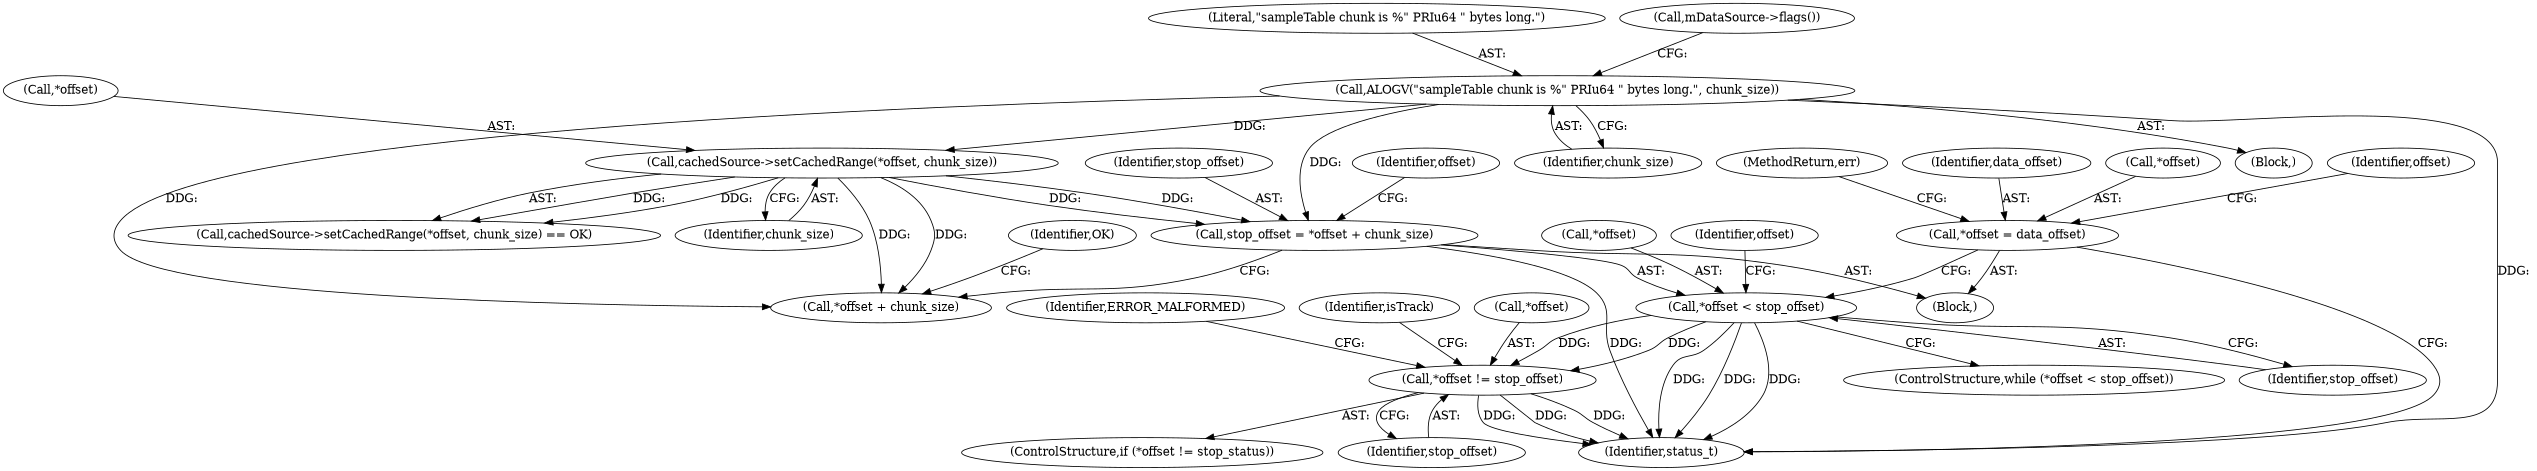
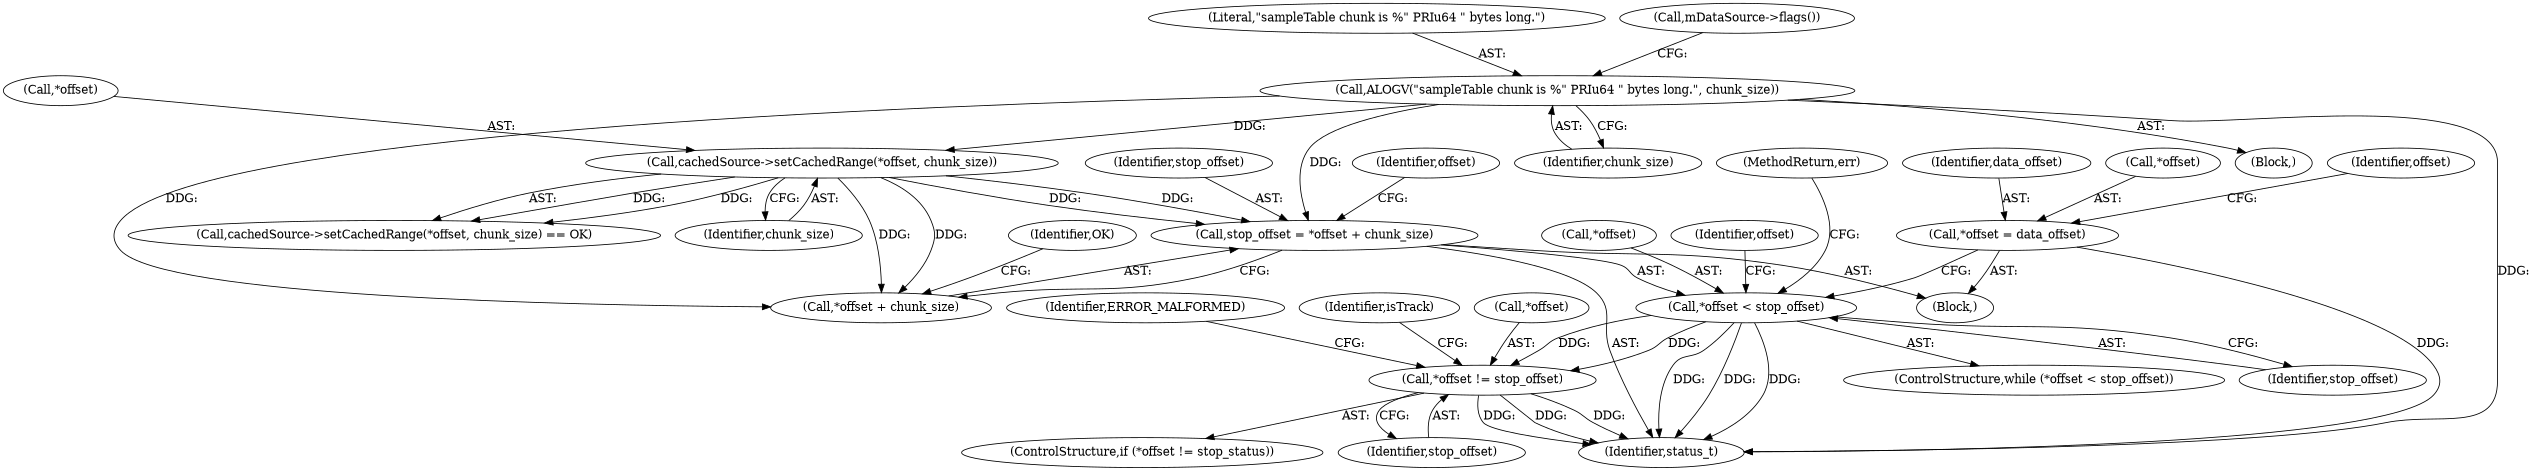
edge "(MethodReturn,err)" -> "(Call,*offset = data_offset)": now "(MethodReturn,err)" -> "(Call,*offset < stop_offset)"
edge "(Call,*offset + chunk_size)" -> "(Call,stop_offset = *offset + chunk_size)": added, label "AST:"
edge "(Call,stop_offset = *offset + chunk_size)" -> "(Identifier,status_t)": label "DDG: " -> "AST: "
edge "(Call,*offset < stop_offset)" -> "(ControlStructure,while (*offset < stop_offset))": label "CFG: " -> "AST: "
edge "(Call,*offset = data_offset)" -> "(Identifier,status_t)": label "CFG: " -> "DDG: "
